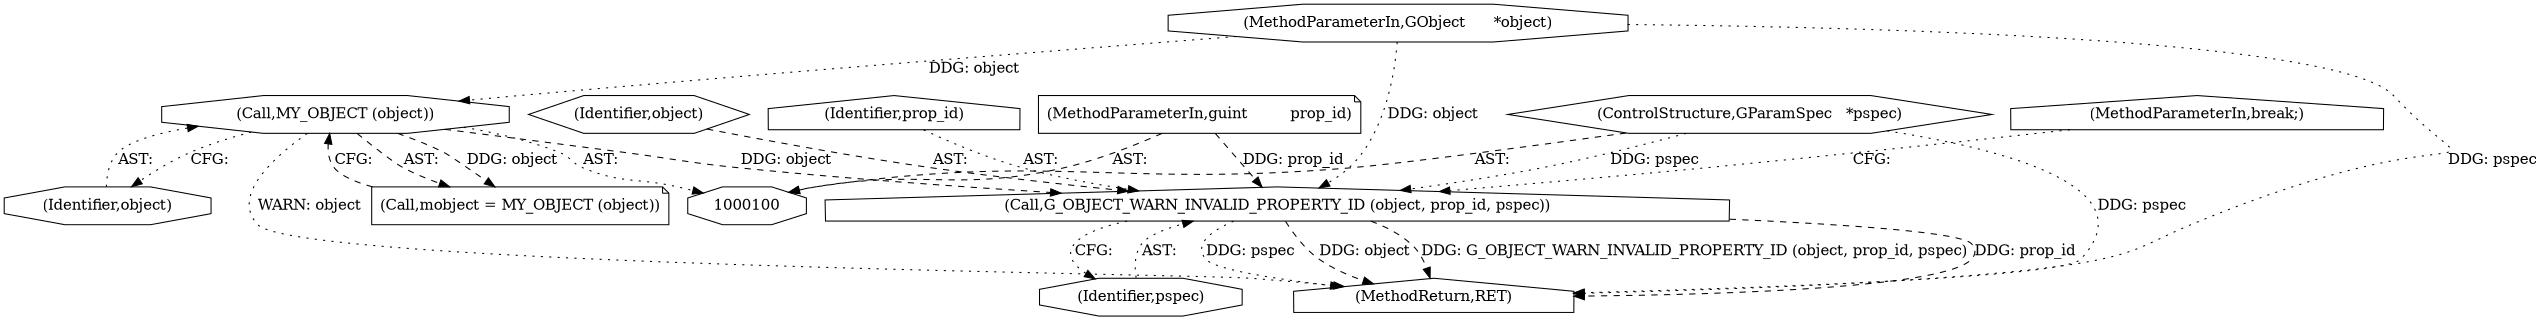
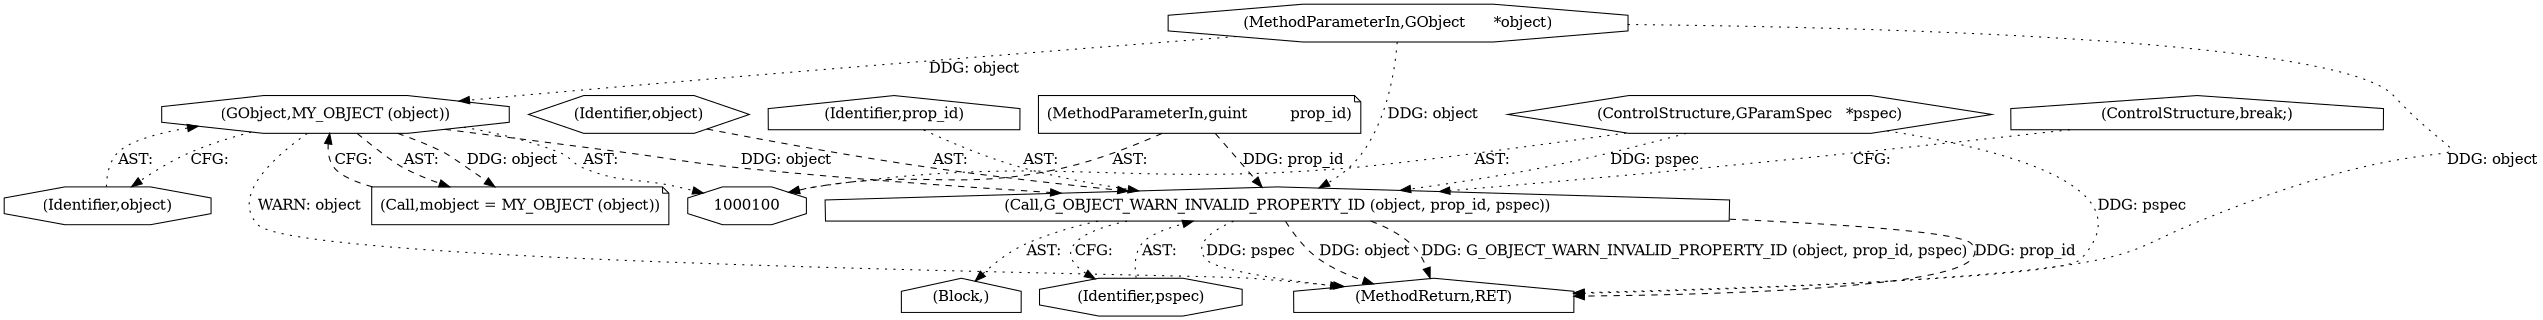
node "(Call,MY_OBJECT (object))": label "(Call,MY_OBJECT (object))" -> "(GObject,MY_OBJECT (object))"
node "(MethodParameterIn,break;)": label "(MethodParameterIn,break;)" -> "(ControlStructure,break;)"
edge "(MethodParameterIn,GObject      *object)" -> "(MethodReturn,RET)": label "DDG: pspec" -> "DDG: object"
edge "(ControlStructure,GParamSpec   *pspec)" -> "1000100": style dashed -> dotted
node "(Block,)": added
